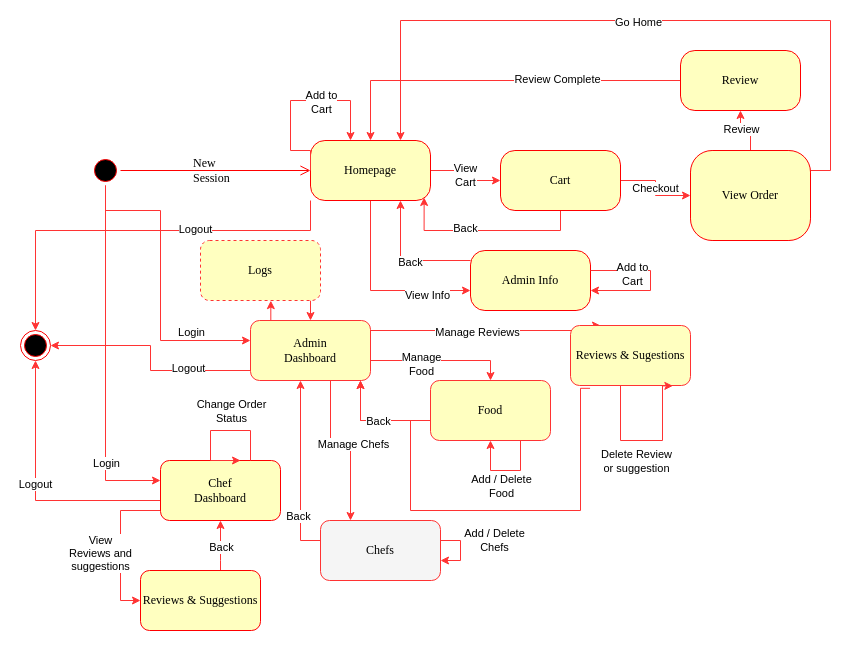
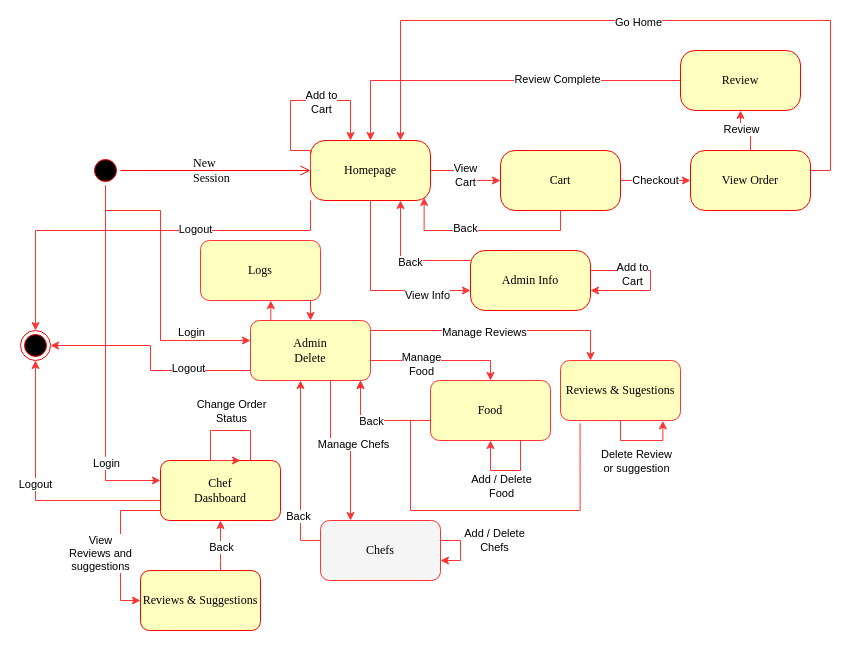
node "View Order": size 120x90 -> 120x60
node "Logs": style dashed -> solid
node "Admin Dashboard": label "Admin Dashboard" -> "Admin Delete"
node "Reviews & Sugestions": moved (631, 356) -> (621, 391)
